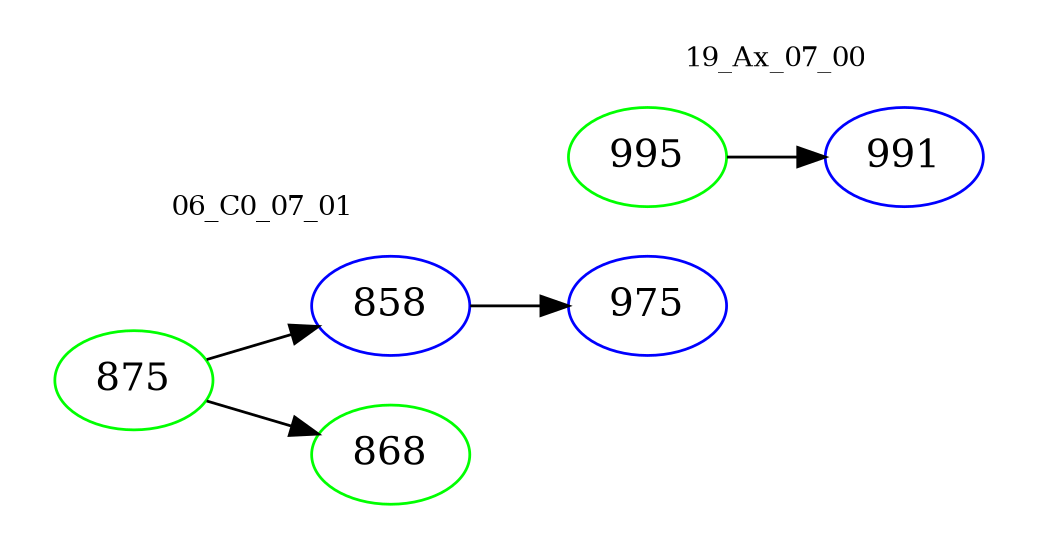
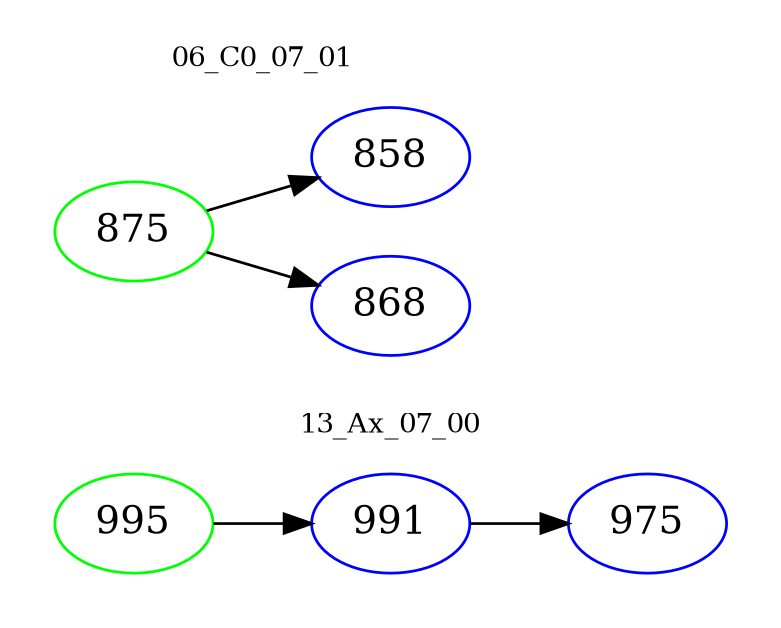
cluster "19_Ax_07_00": label "19_Ax_07_00" -> "13_Ax_07_00"
edge "858" -> "975": now "991" -> "975"
node "868": color green -> blue
